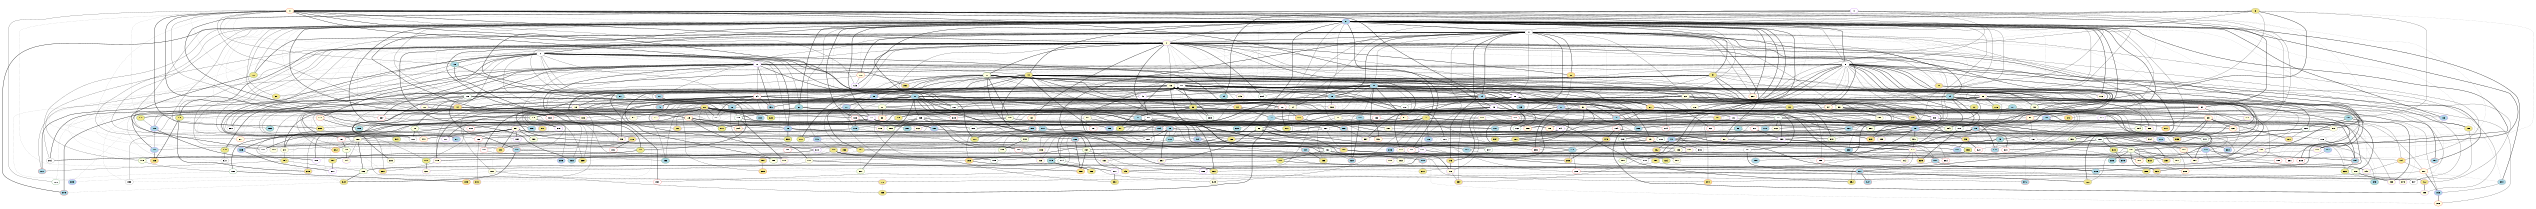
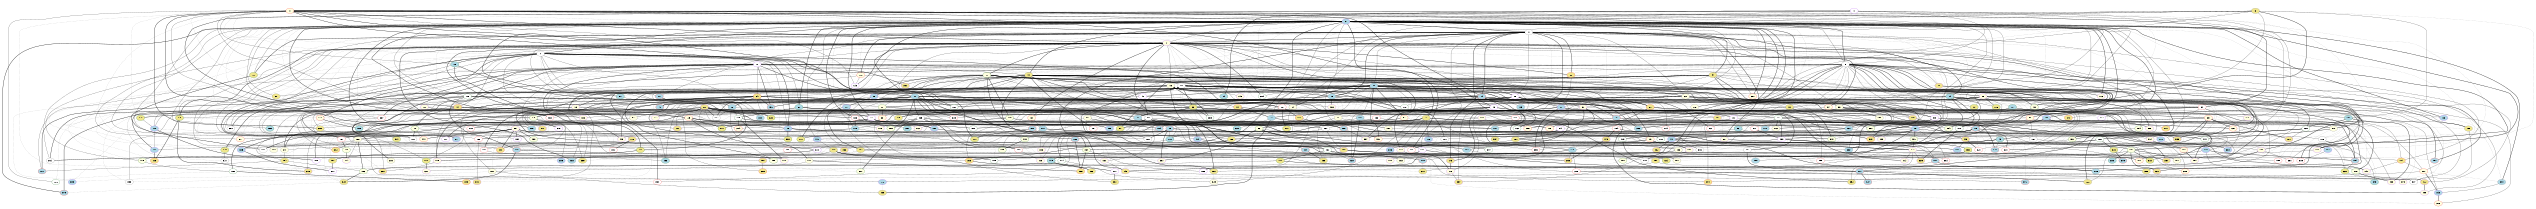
node "34": fillcolor white -> khaki
edge "337" -- "369": now "337" -- "105"
node "278": fillcolor khaki -> lightblue
